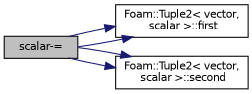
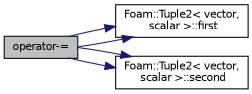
node "scalar-=": label "scalar-=" -> "operator-="
